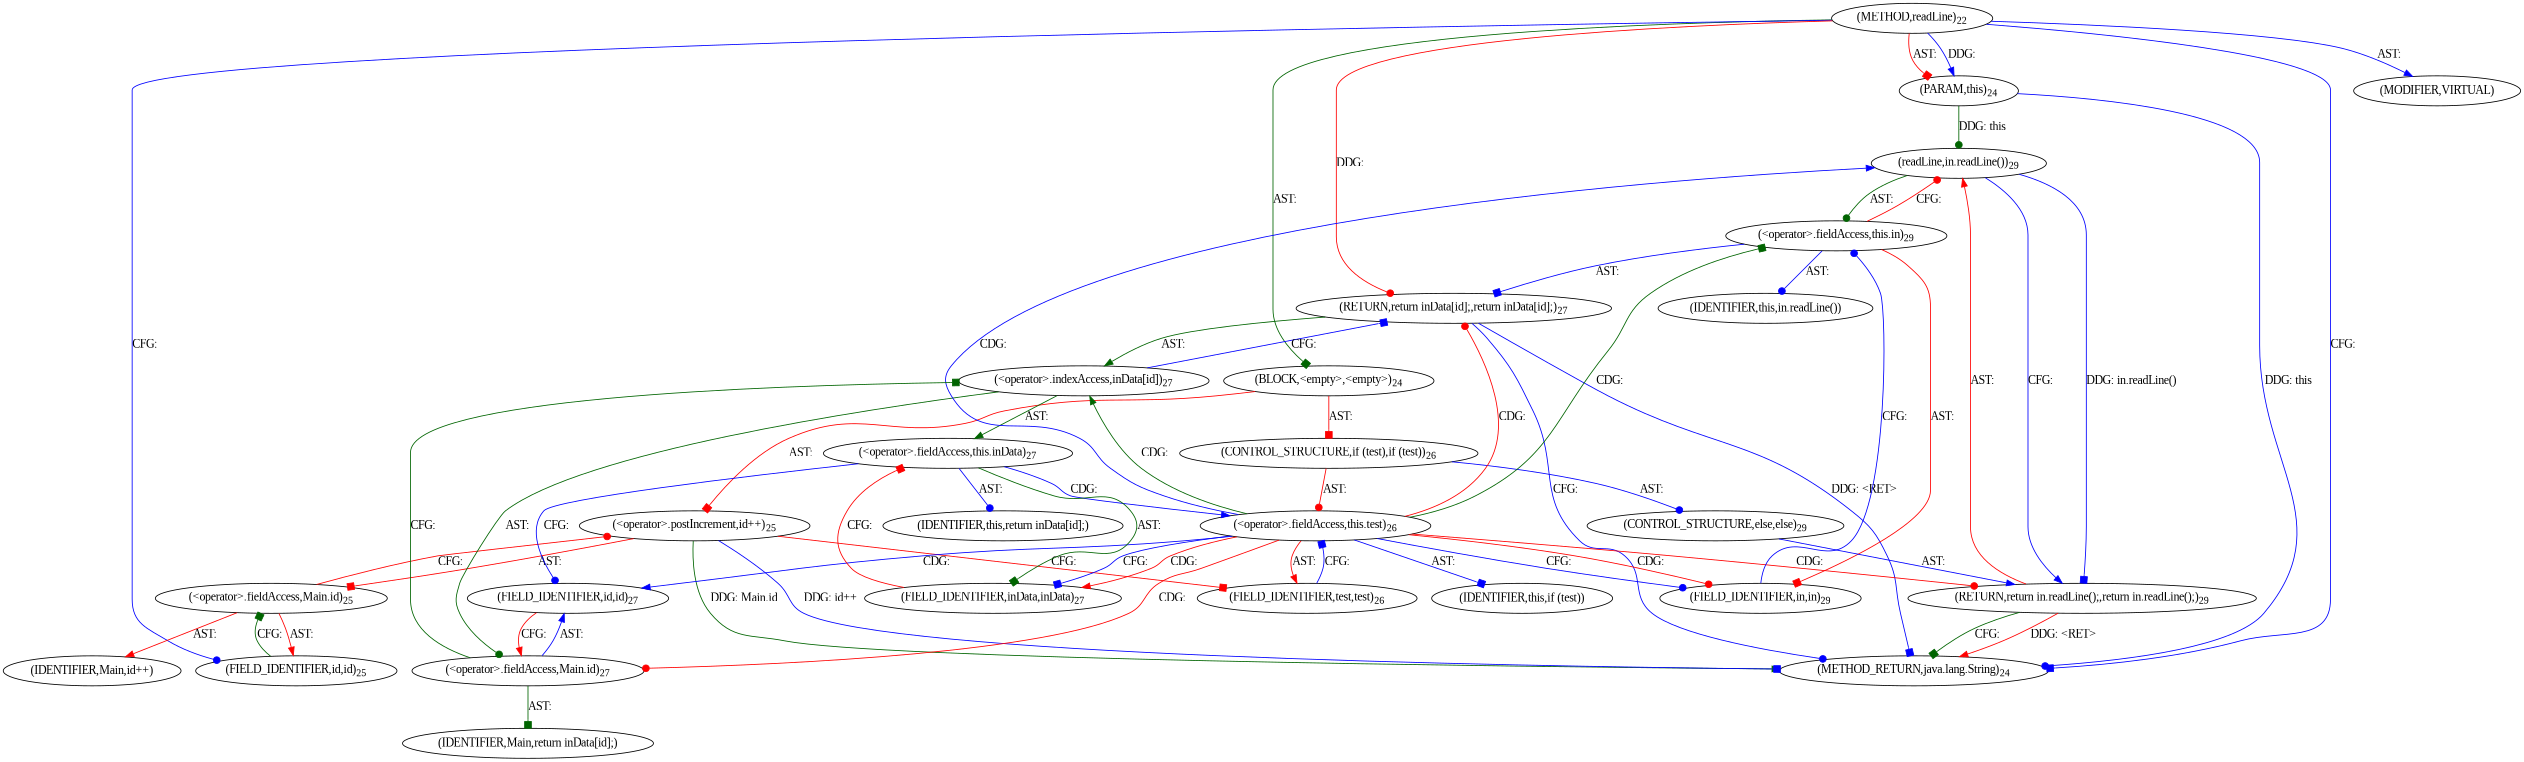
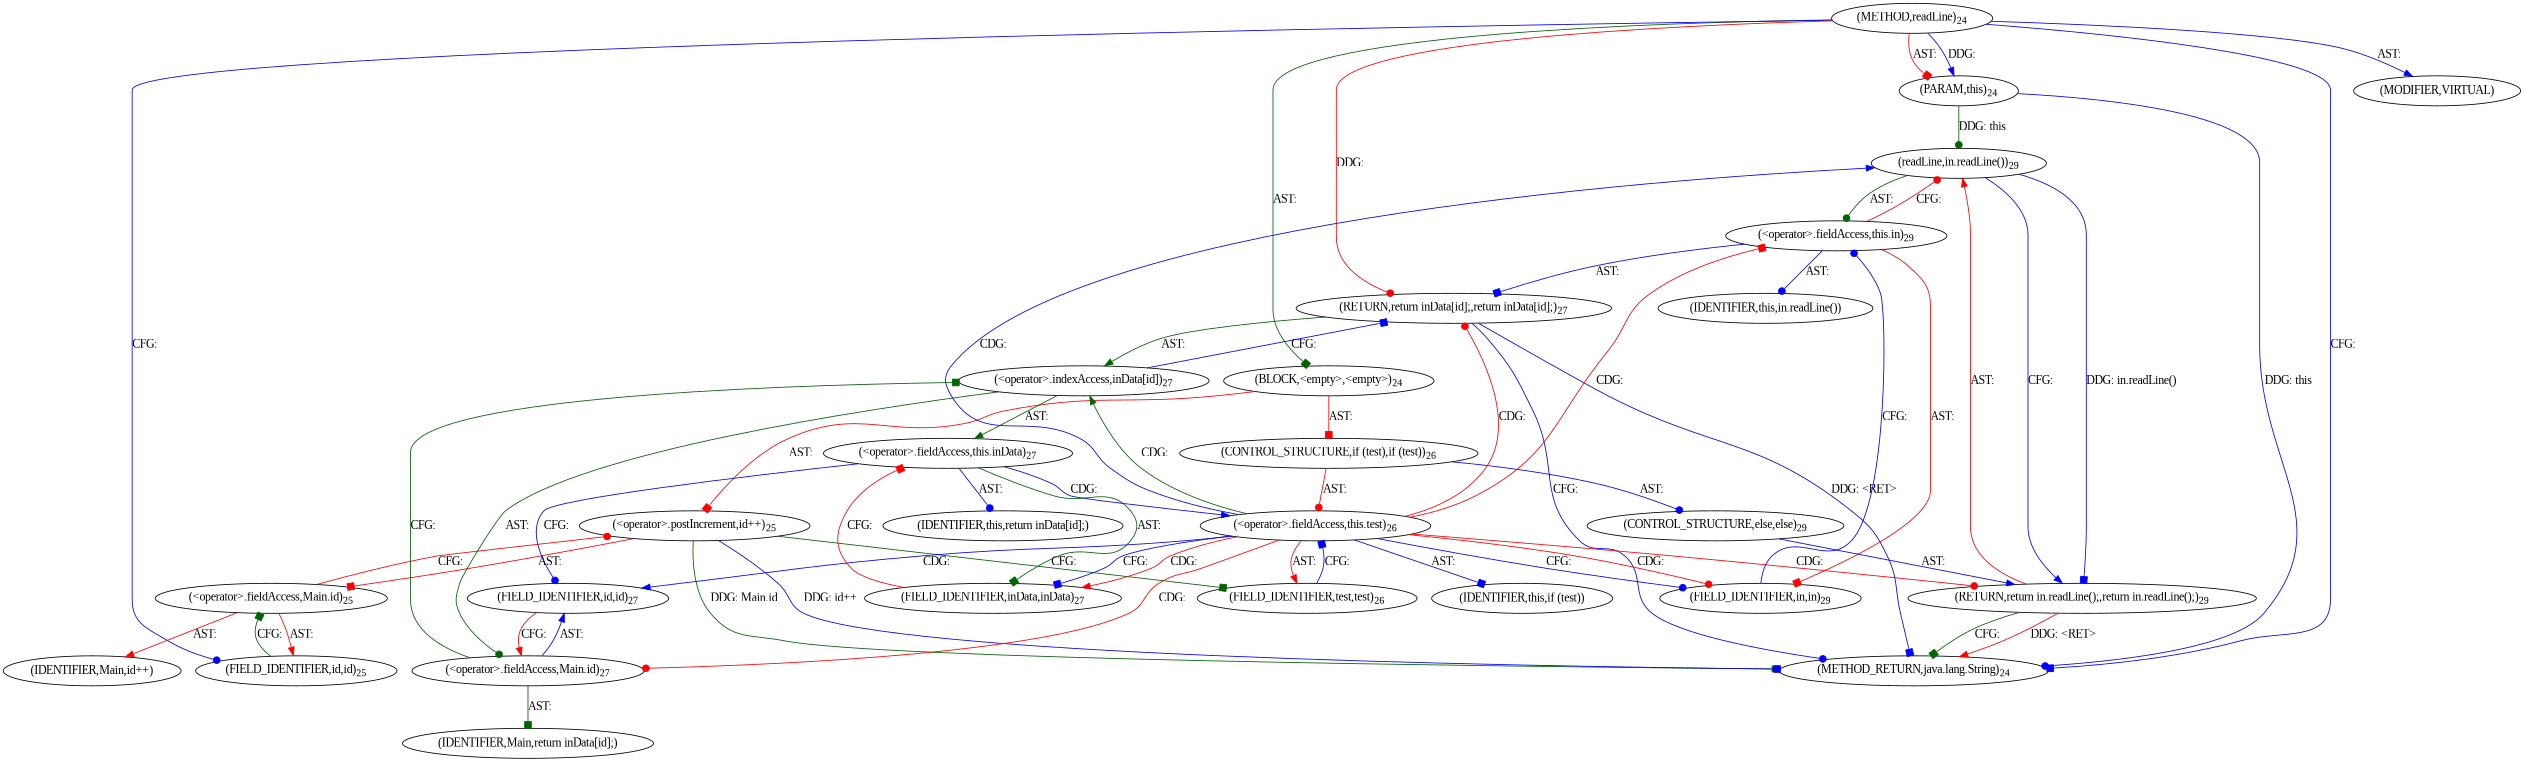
node "(METHOD,readLine)": text "22" -> "24"
edge "(<operator>.fieldAccess,this.test)" -> "(<operator>.fieldAccess,this.in)": color darkgreen -> red
edge "(<operator>.postIncrement,id++)" -> "(FIELD_IDENTIFIER,test,test)": color red -> darkgreen
